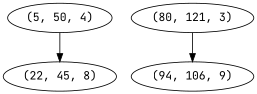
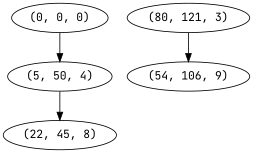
node "(0, 0, 0)": added
node "(94, 106, 9)": label "(94, 106, 9)" -> "(54, 106, 9)"
